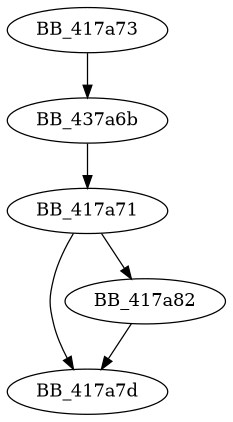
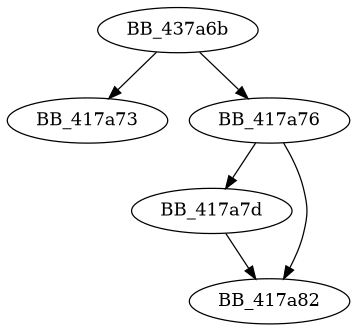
edge "BB_417a73" -> "BB_437a6b": reversed
node "BB_417a71": label "BB_417a71" -> "BB_417a76"
edge "BB_417a82" -> "BB_417a7d": reversed
